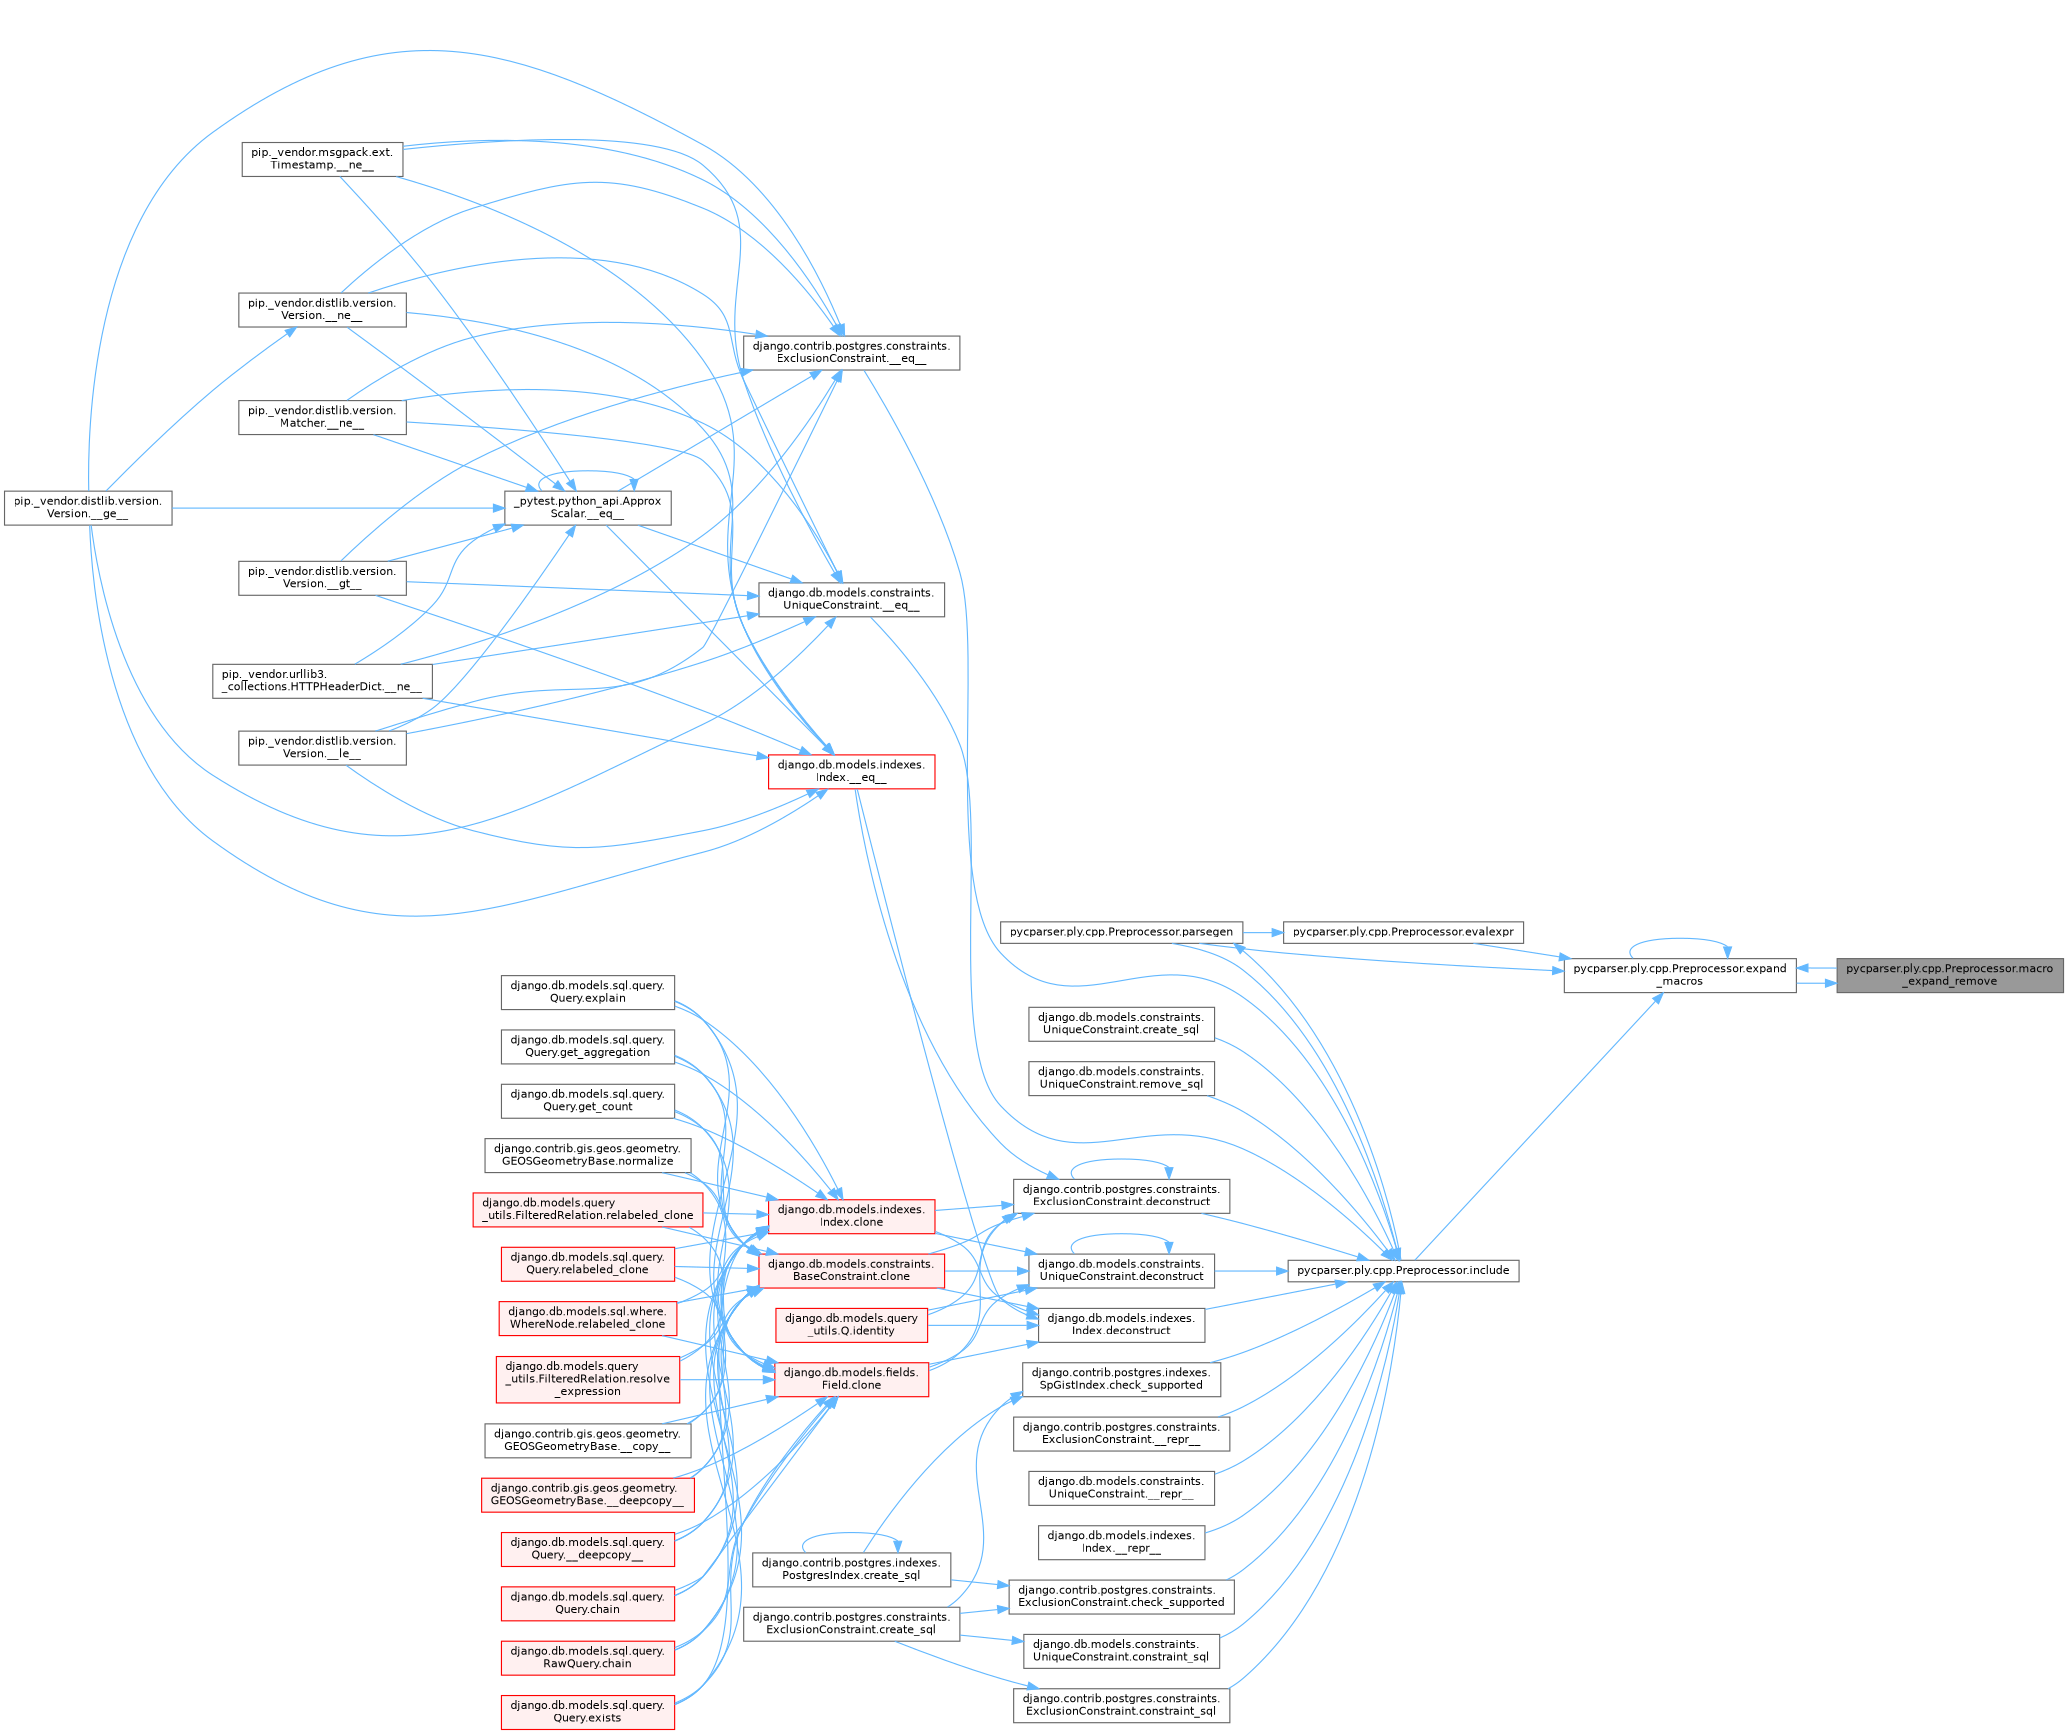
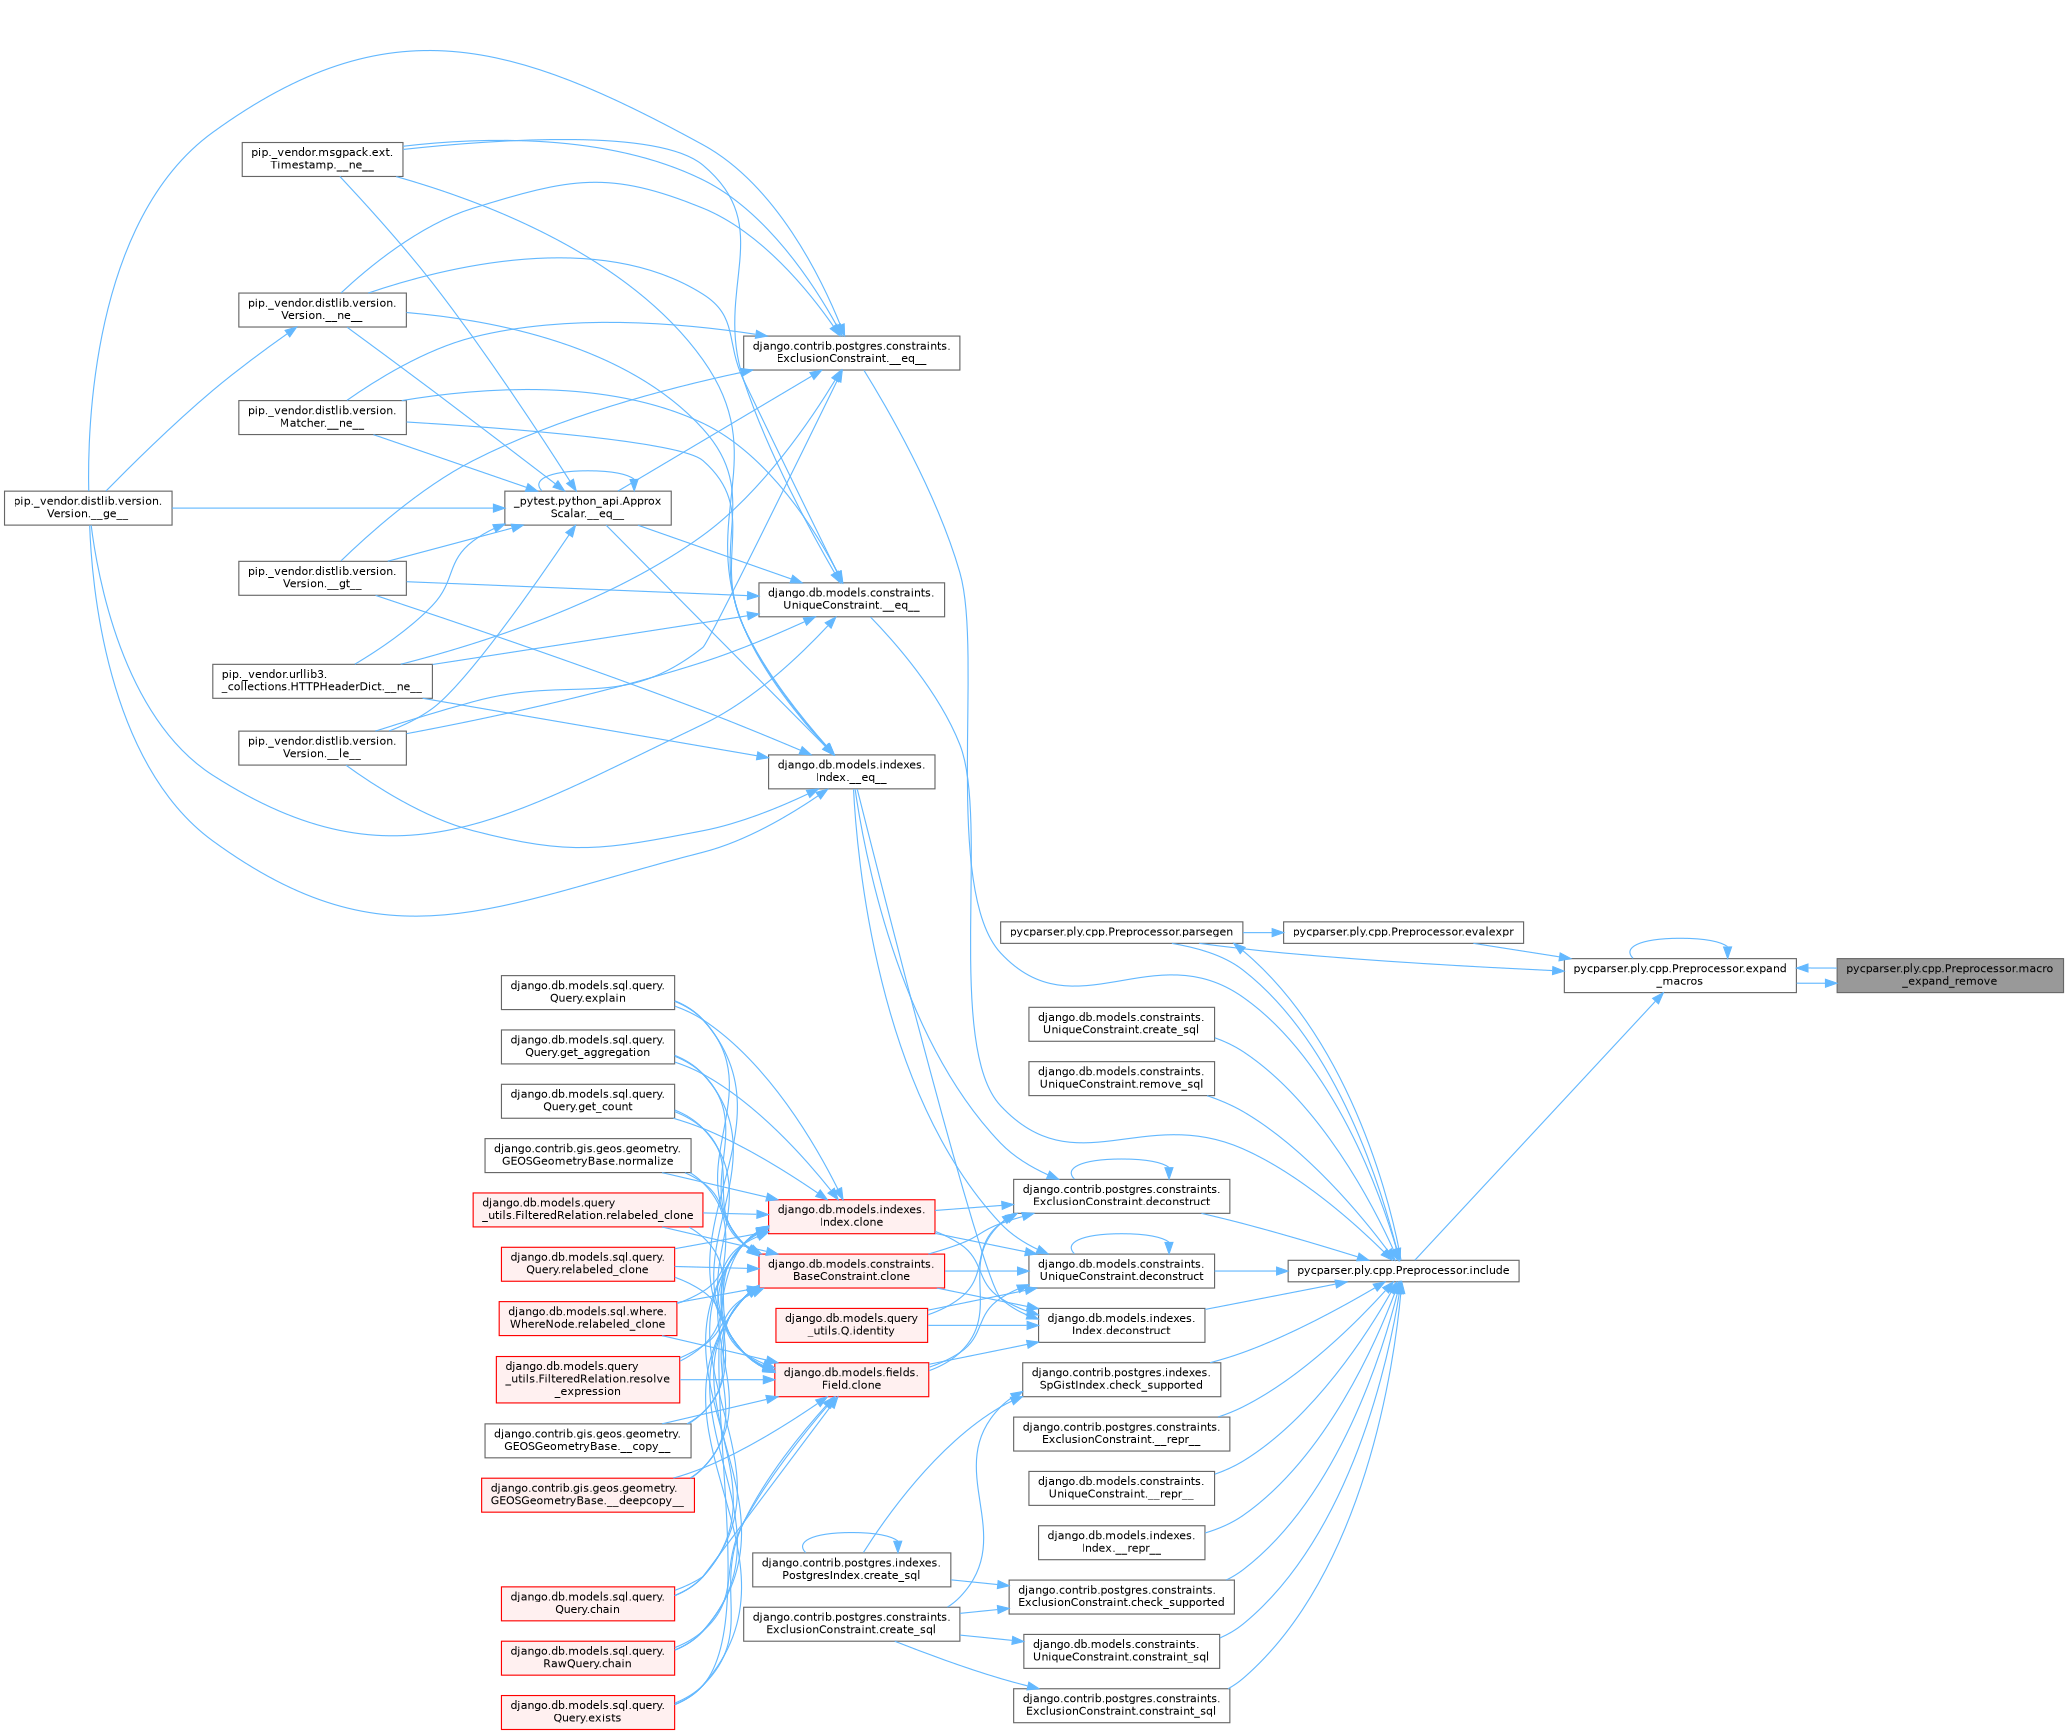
node "django.db.models.indexes. Index.__eq__": color red -> grey40
edge "django.db.models.indexes. Index.__eq__" -> "django.db.models.constraints. UniqueConstraint.deconstruct": added
node "django.db.models.sql.query. Query.__deepcopy__": removed
